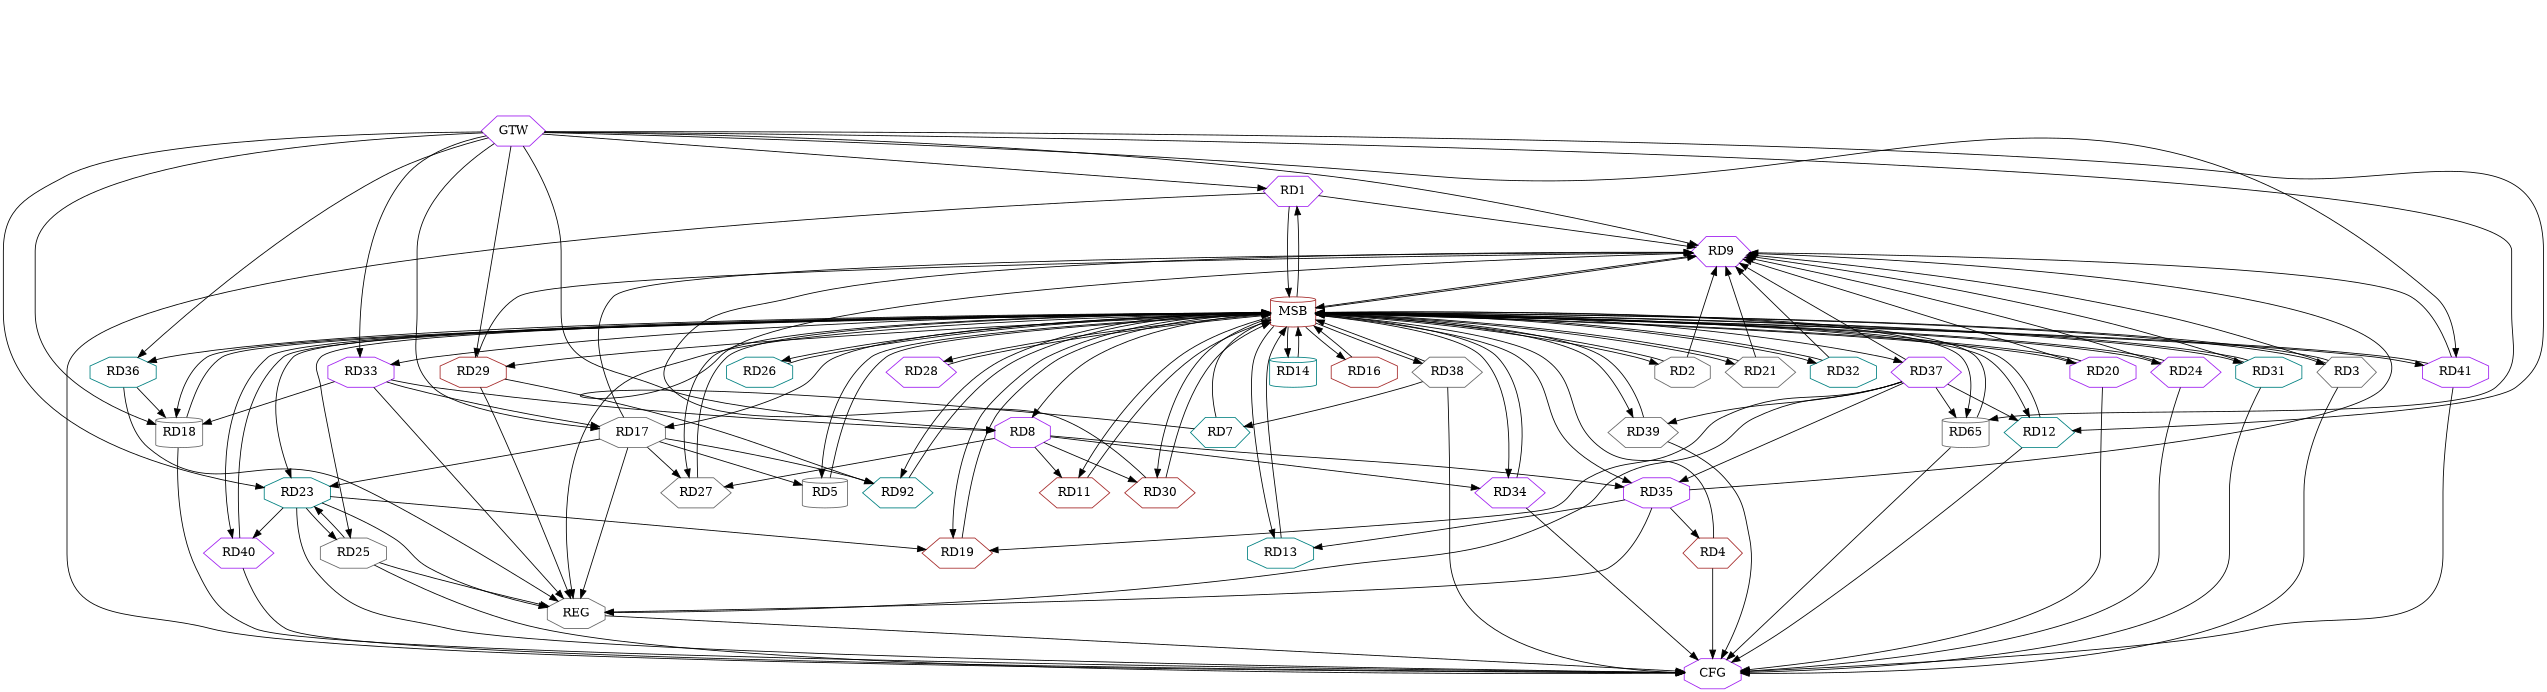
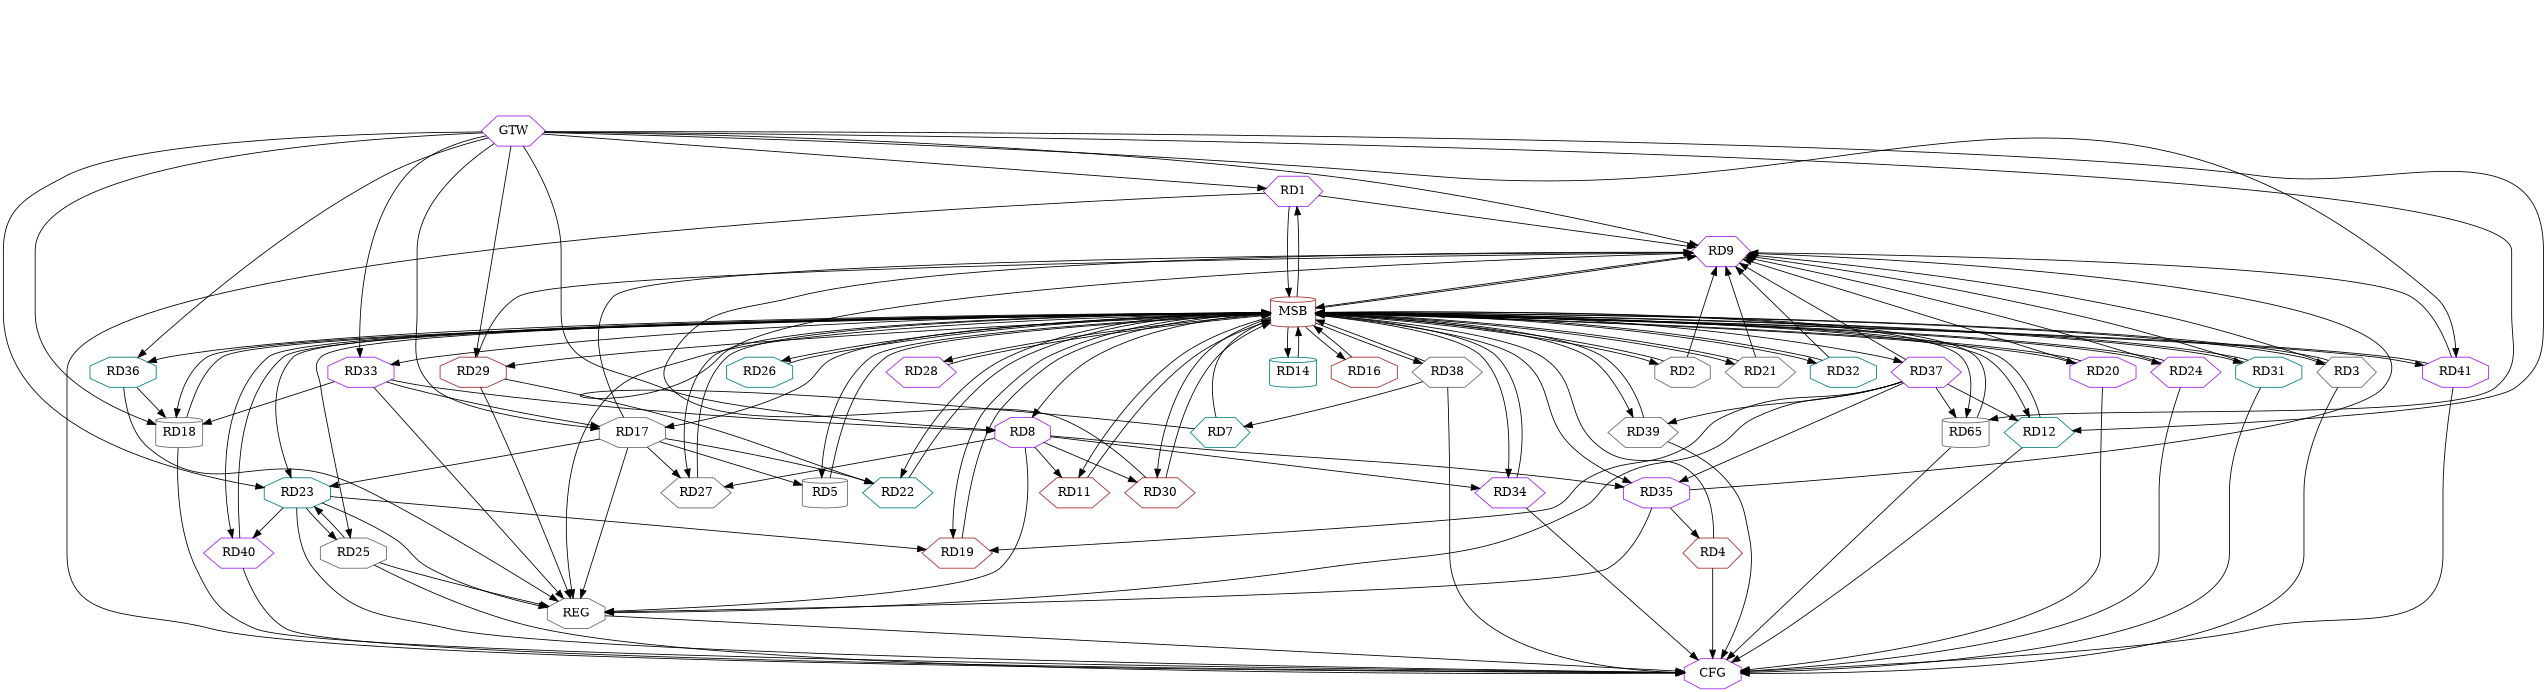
node "RD92": label "RD92" -> "RD22"
node "RD13": removed
edge "RD8" -> "REG": added
